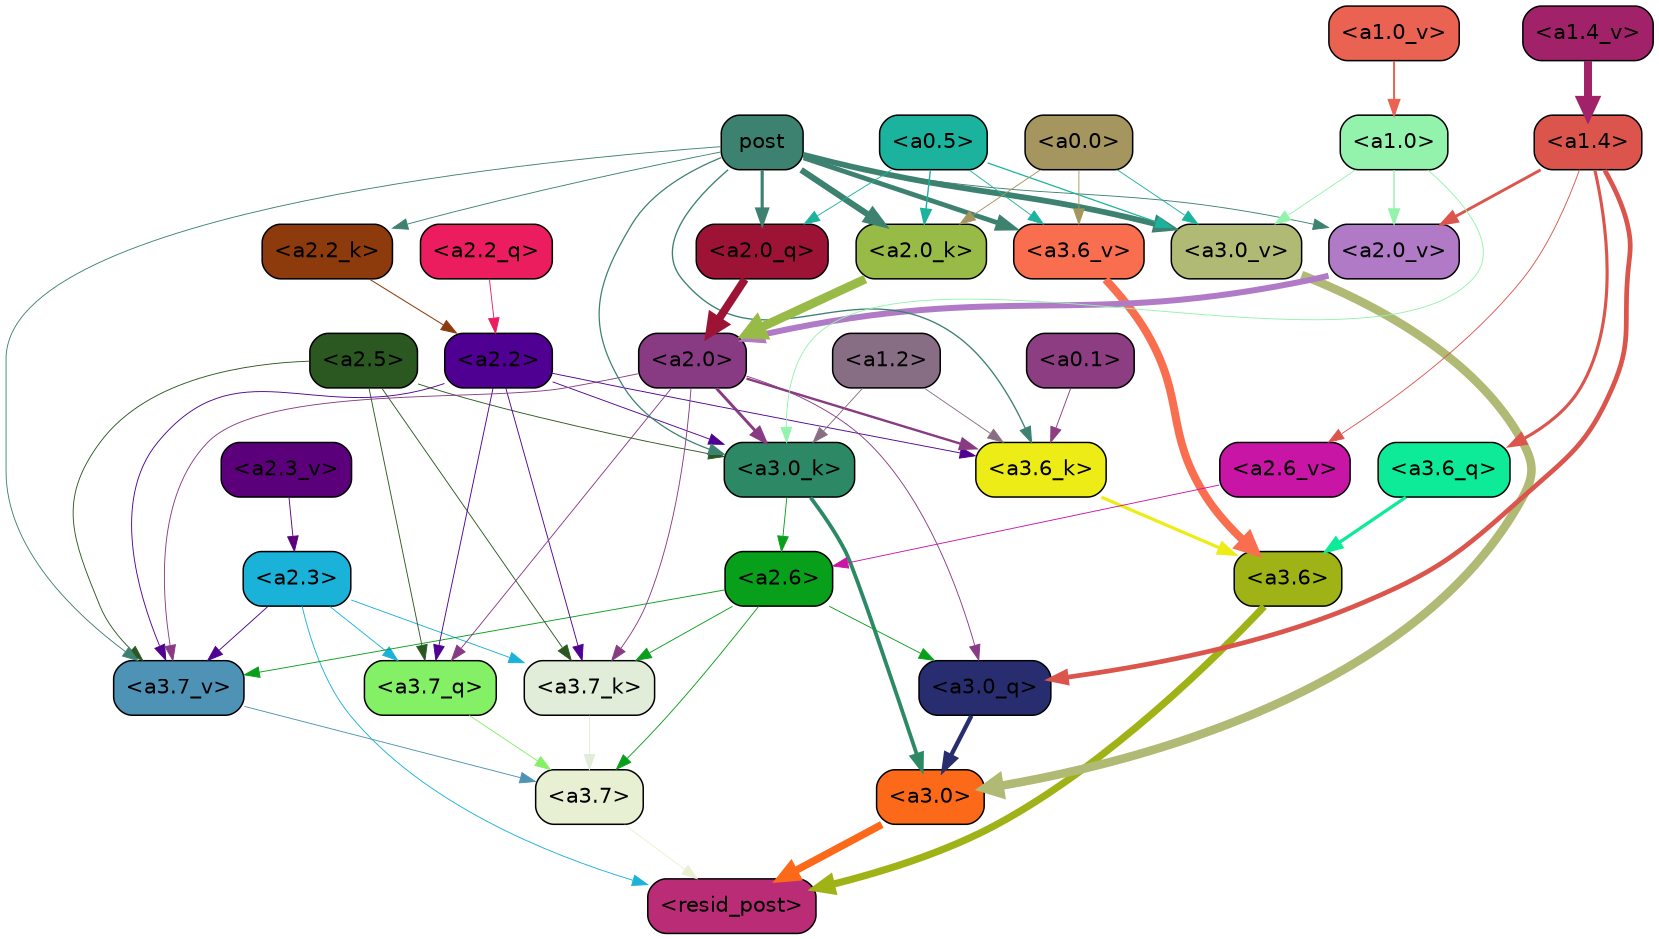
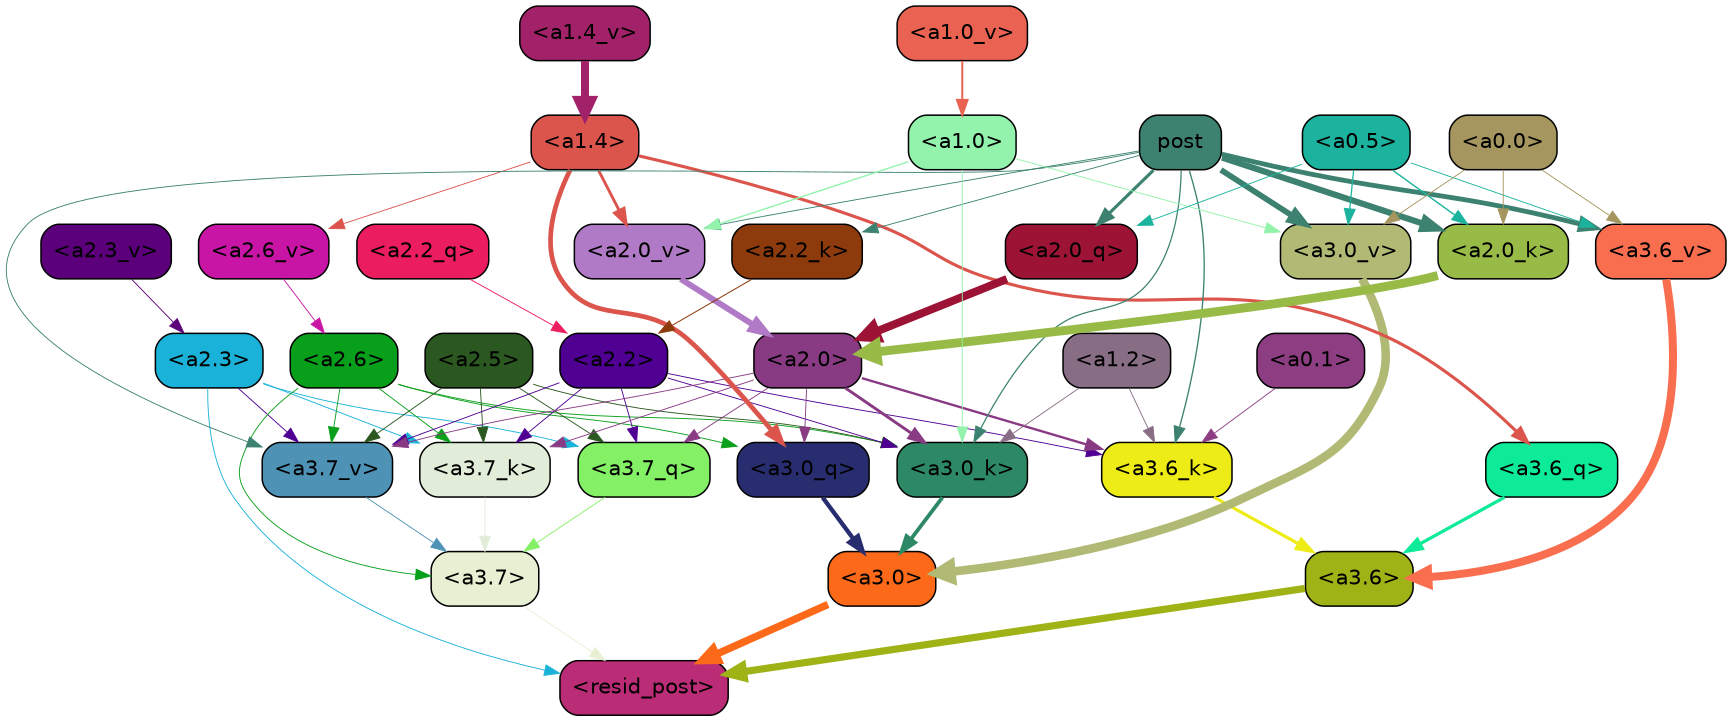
edge "<a0.0>" -> "<a3.0_v>": color #1bb39d -> #a4965e
edge "<a3.0_k>" -> "<a2.6>": reversed
